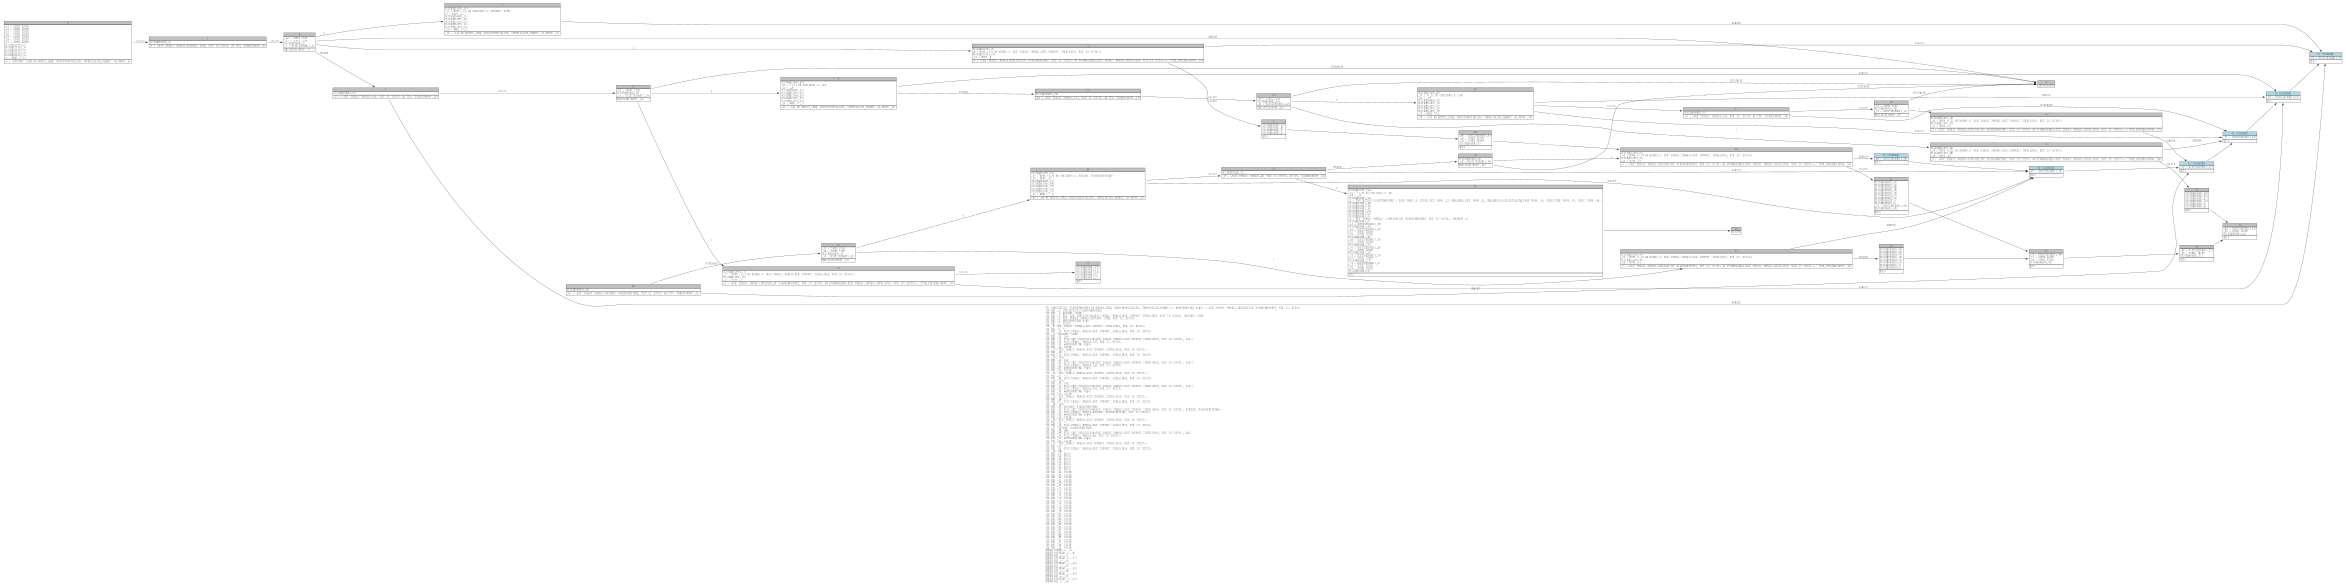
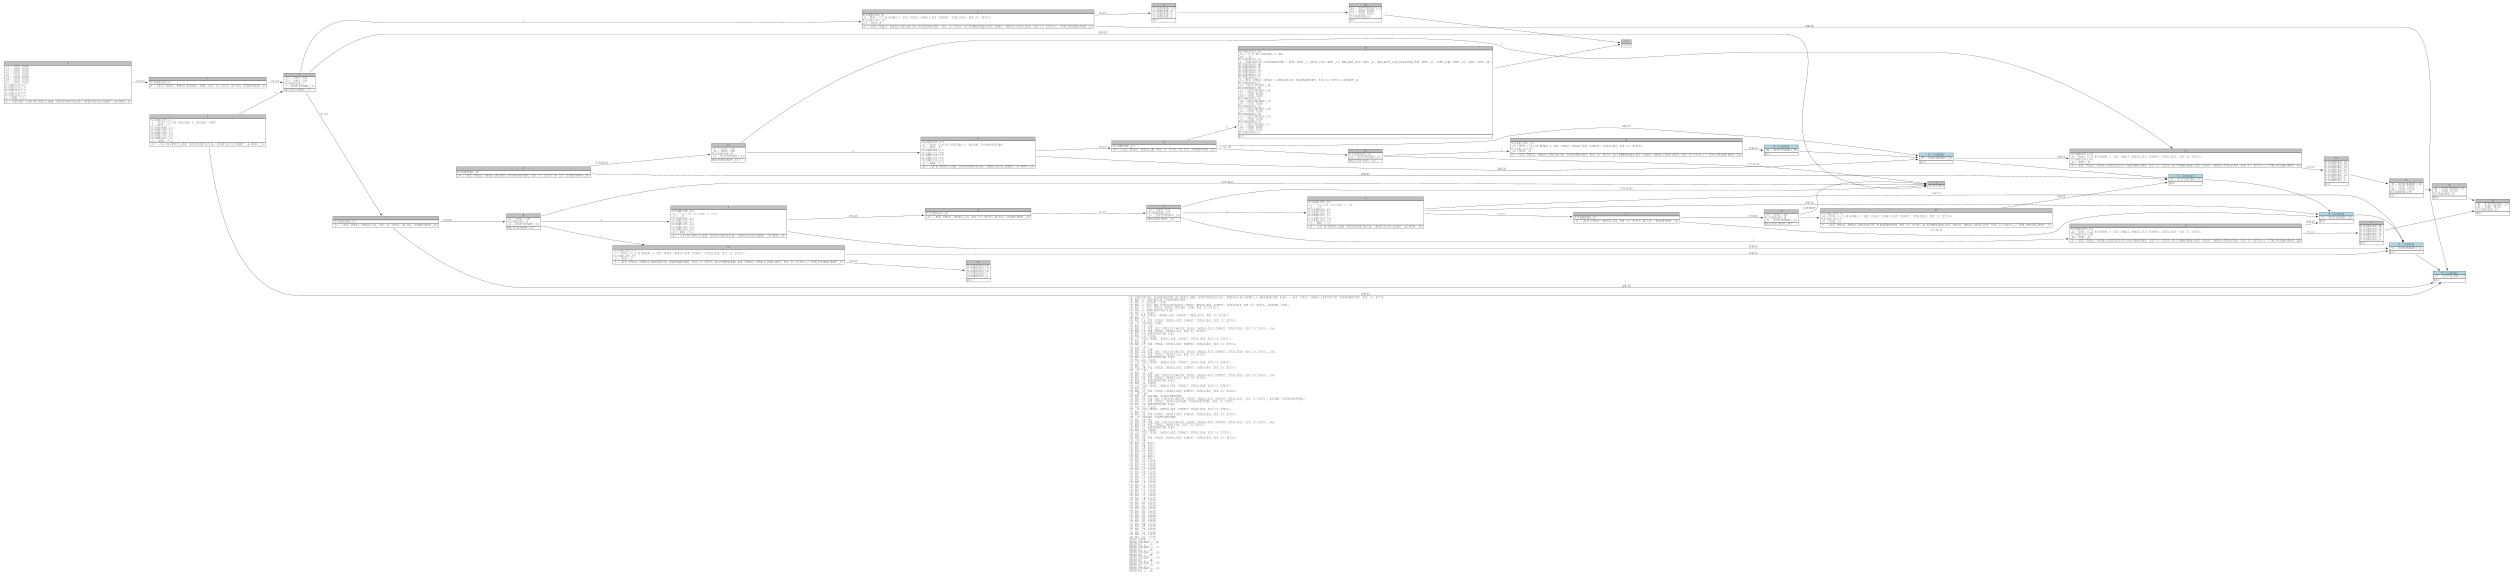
edge "2" -> "3": reversed
edge "38" -> "30": now "38" -> "32"
node "31": removed
edge "25" -> "40 (cleanup)": reversed
